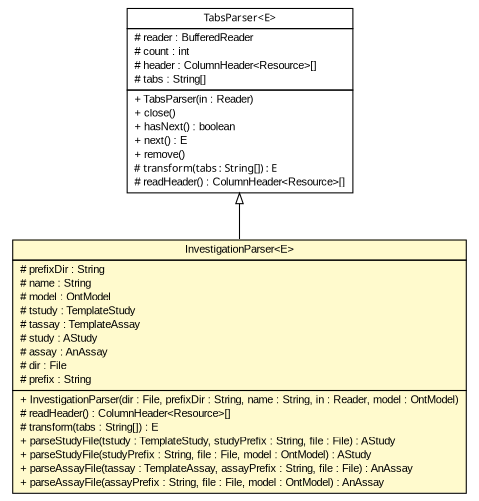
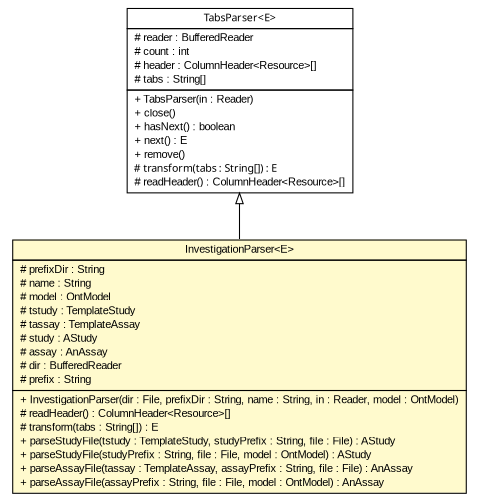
node "InvestigationParser<E>": text "# dir : File" -> "# dir : BufferedReader"
